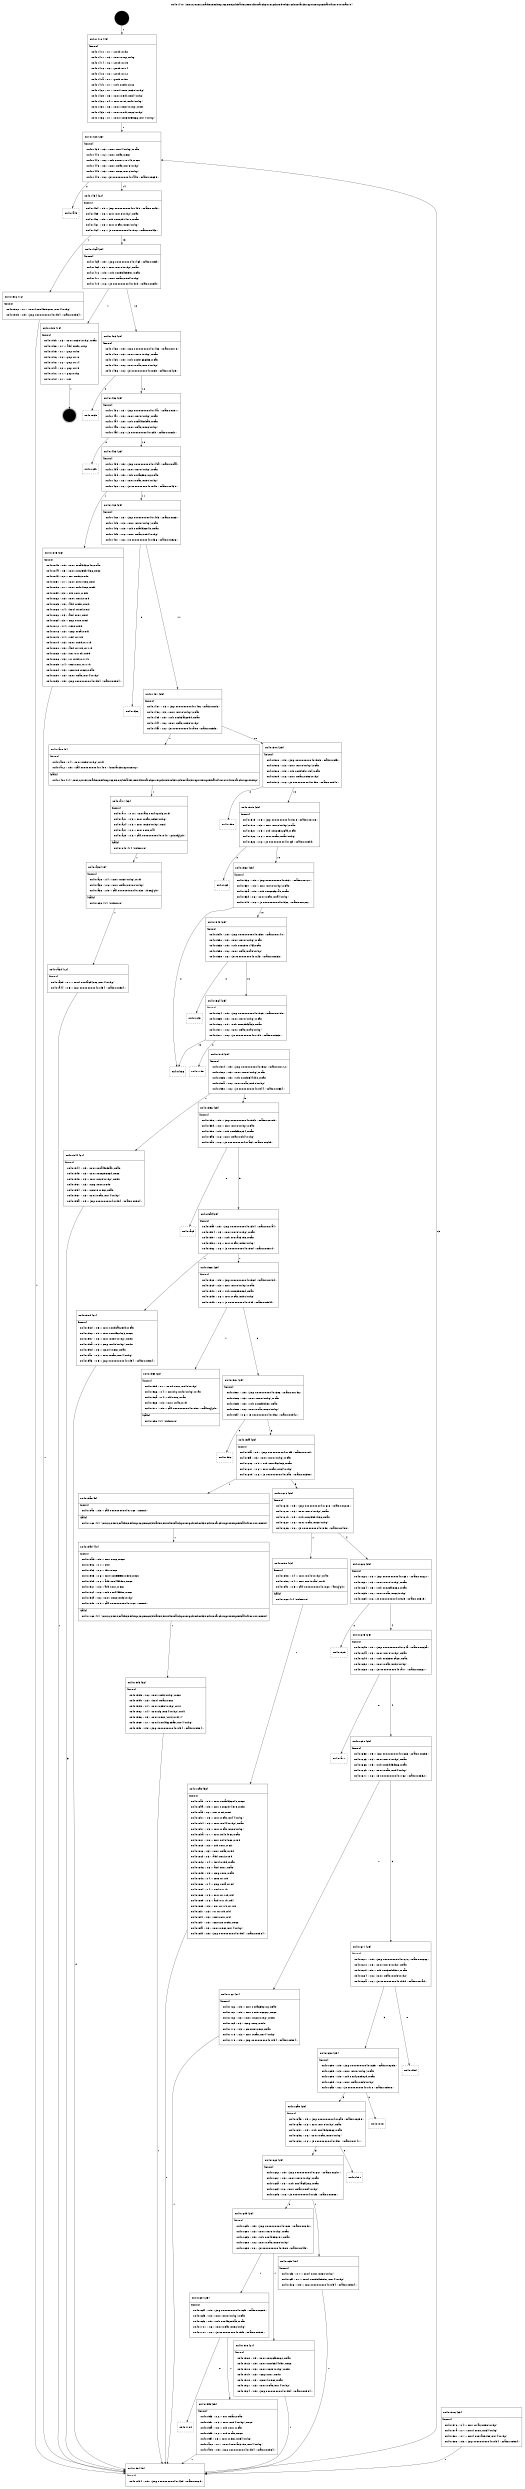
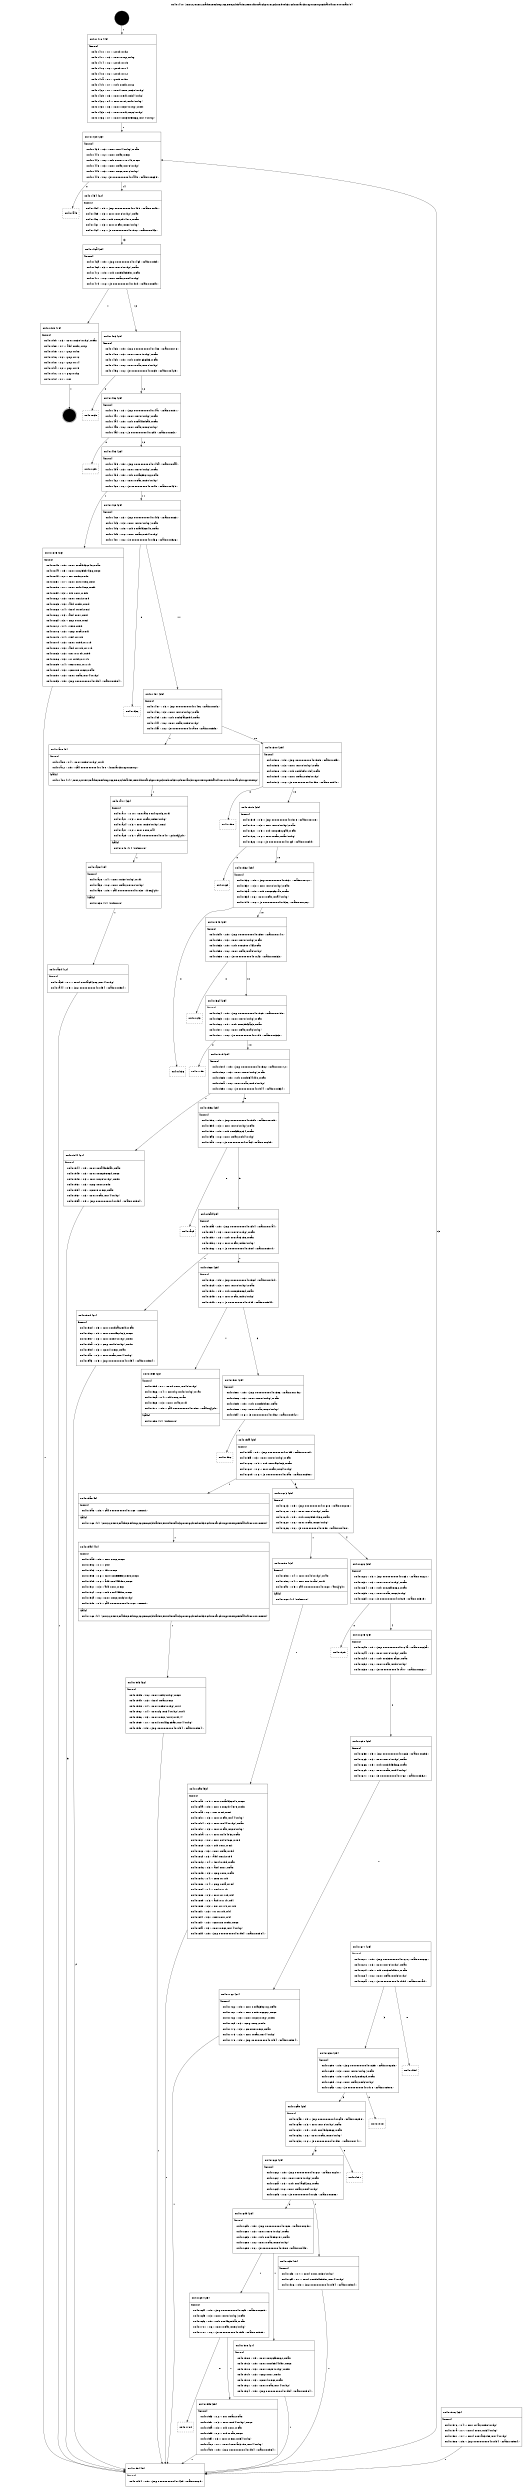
node "0x401902 [12]": removed
edge "0x401564 [25]" -> "0x401b36": now "0x401564 [25]" -> "0x40157d [25]"
edge "0x4015e1 [25]" -> "0x4015fa [25]": removed, label "6"
node "0x401a77": removed
edge "0x40165e [25]" -> "0x401677 [25]": removed, label "3"
